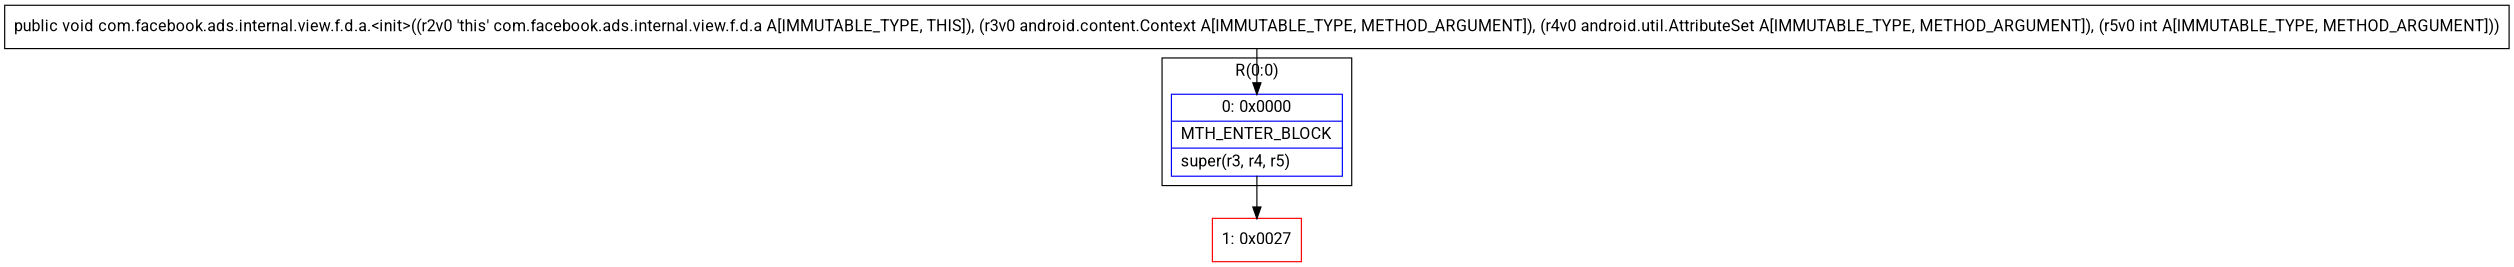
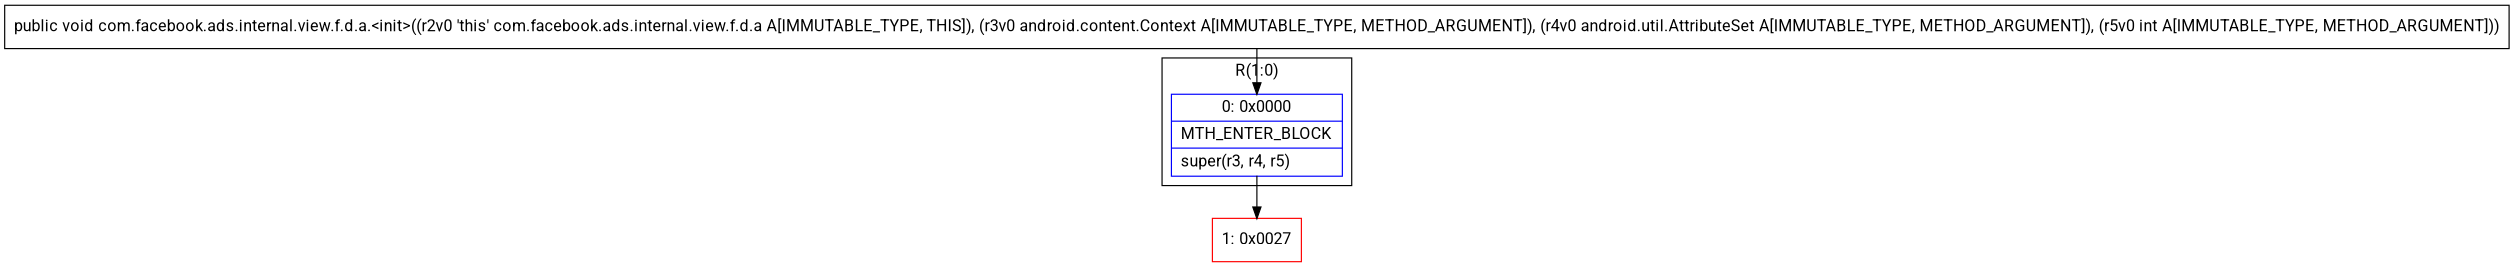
cluster "R(0:0)": label "R(0:0)" -> "R(1:0)"
